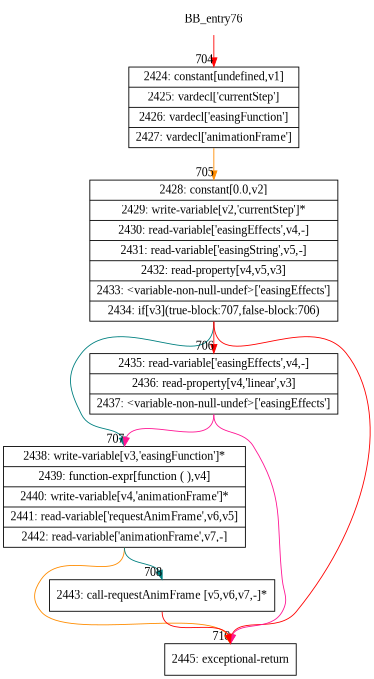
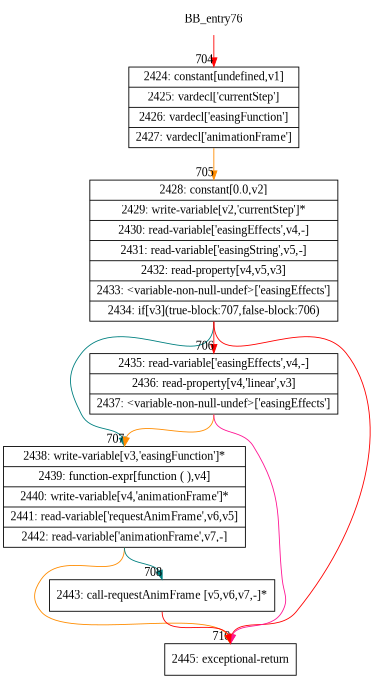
edge "2435: read-variable['easingEffects',v4,-]" -> "2438: write-variable[v3,'easingFunction']*": color deeppink -> darkorange
